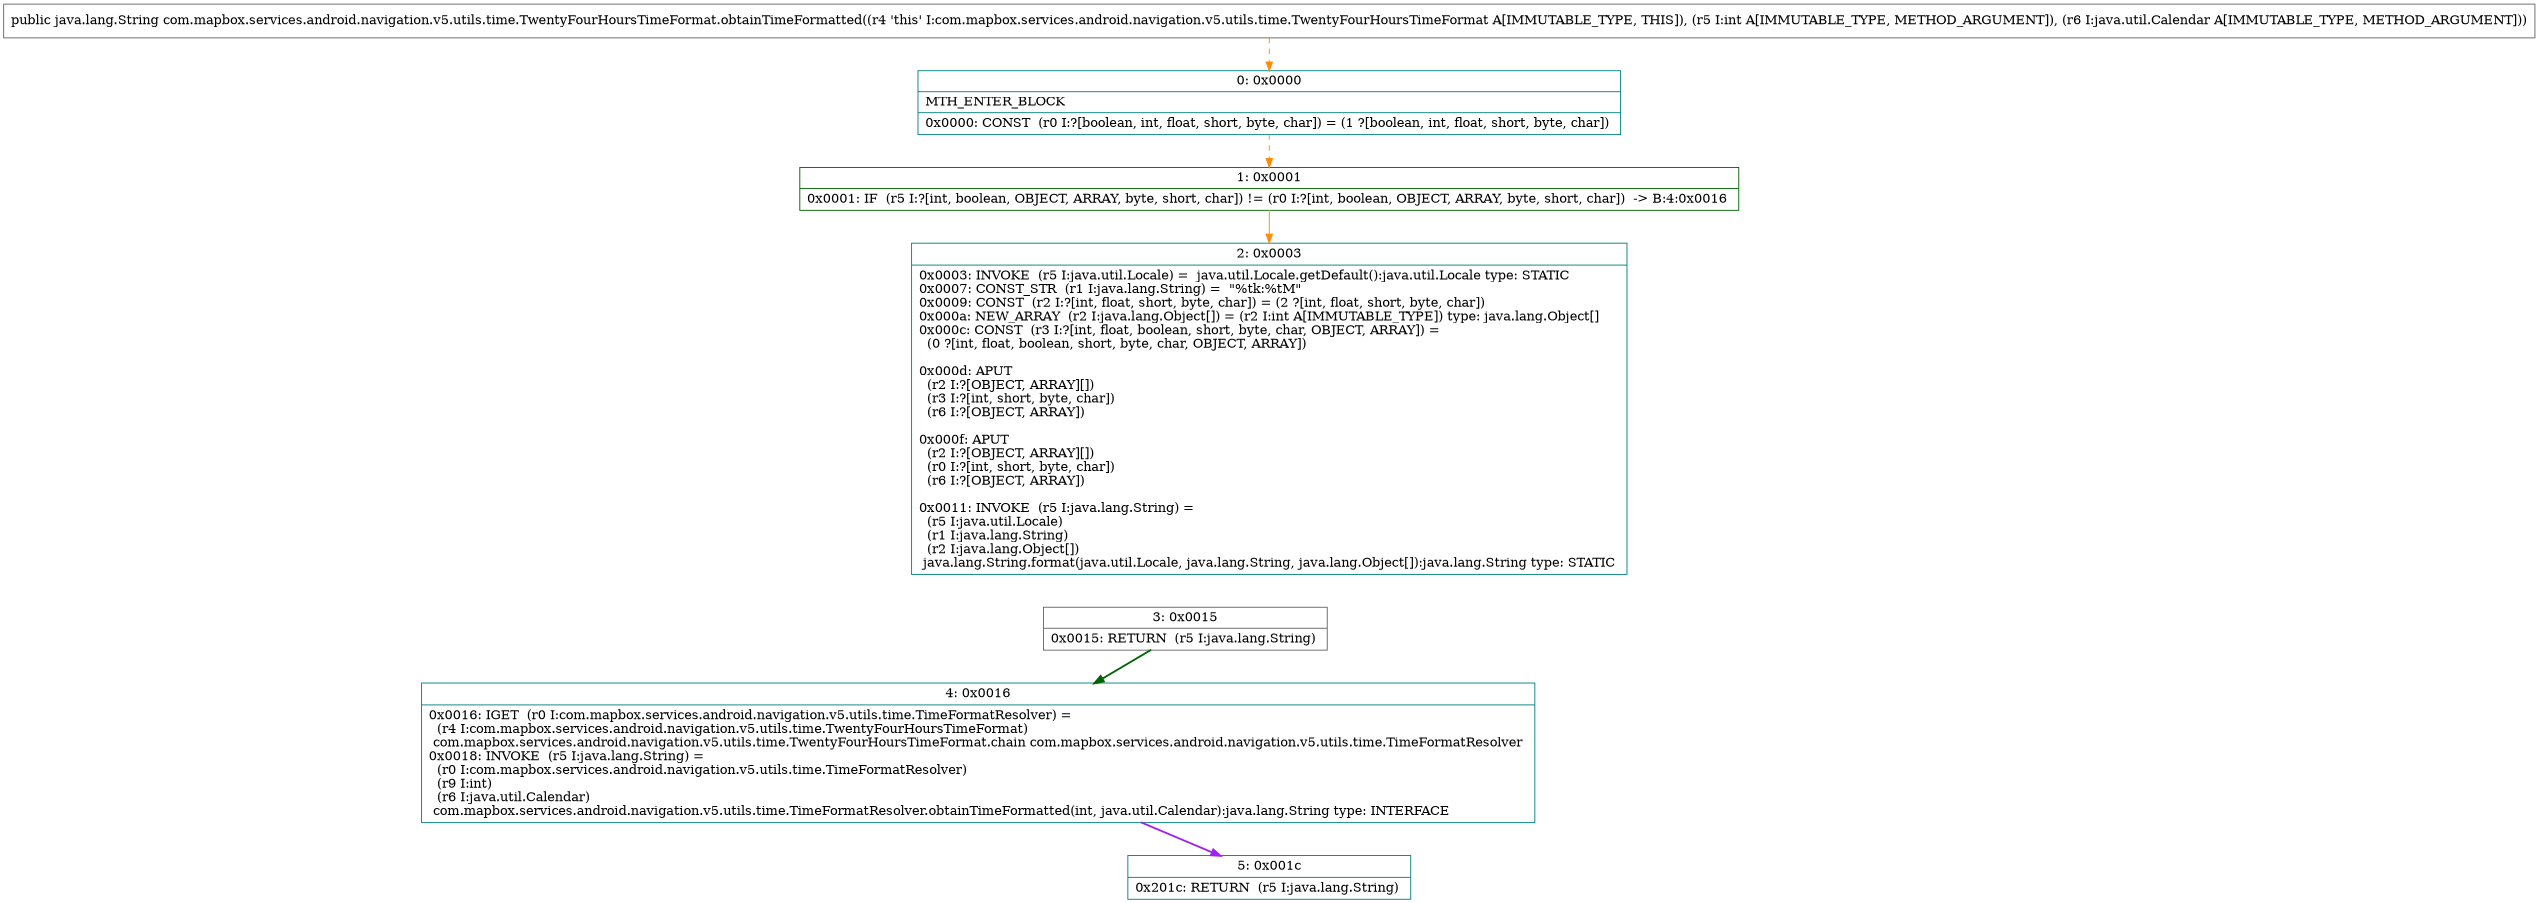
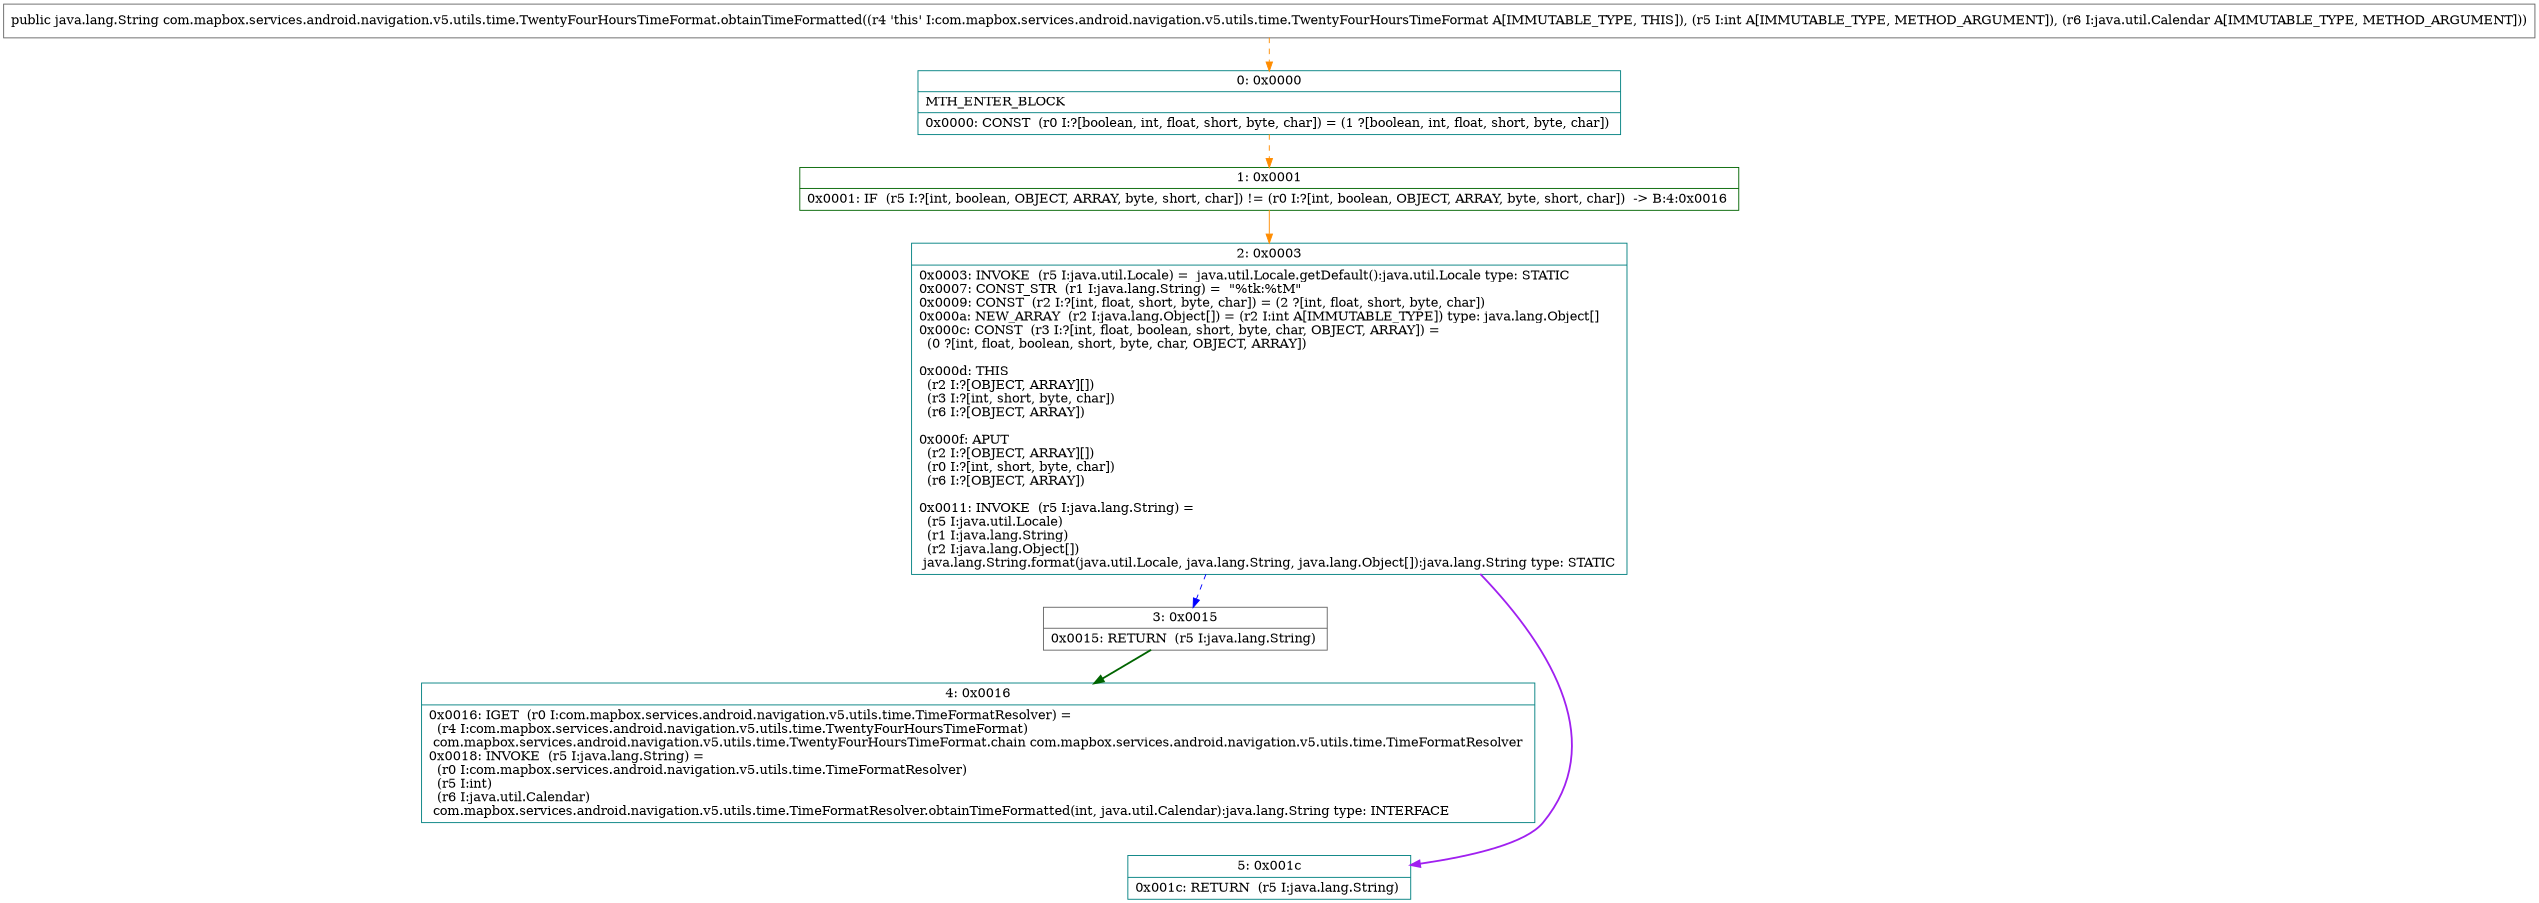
node "2: 0x0003": text "0x000d: APUT" -> "0x000d: THIS"
edge "2: 0x0003" -> "3: 0x0015": added
node "4: 0x0016": text "(r9 I:int)" -> "(r5 I:int)"
edge "4: 0x0016" -> "5: 0x001c": now "2: 0x0003" -> "5: 0x001c"
node "5: 0x001c": text "0x201c: RETURN  (r5 I:java.lang.String)" -> "0x001c: RETURN  (r5 I:java.lang.String)"
